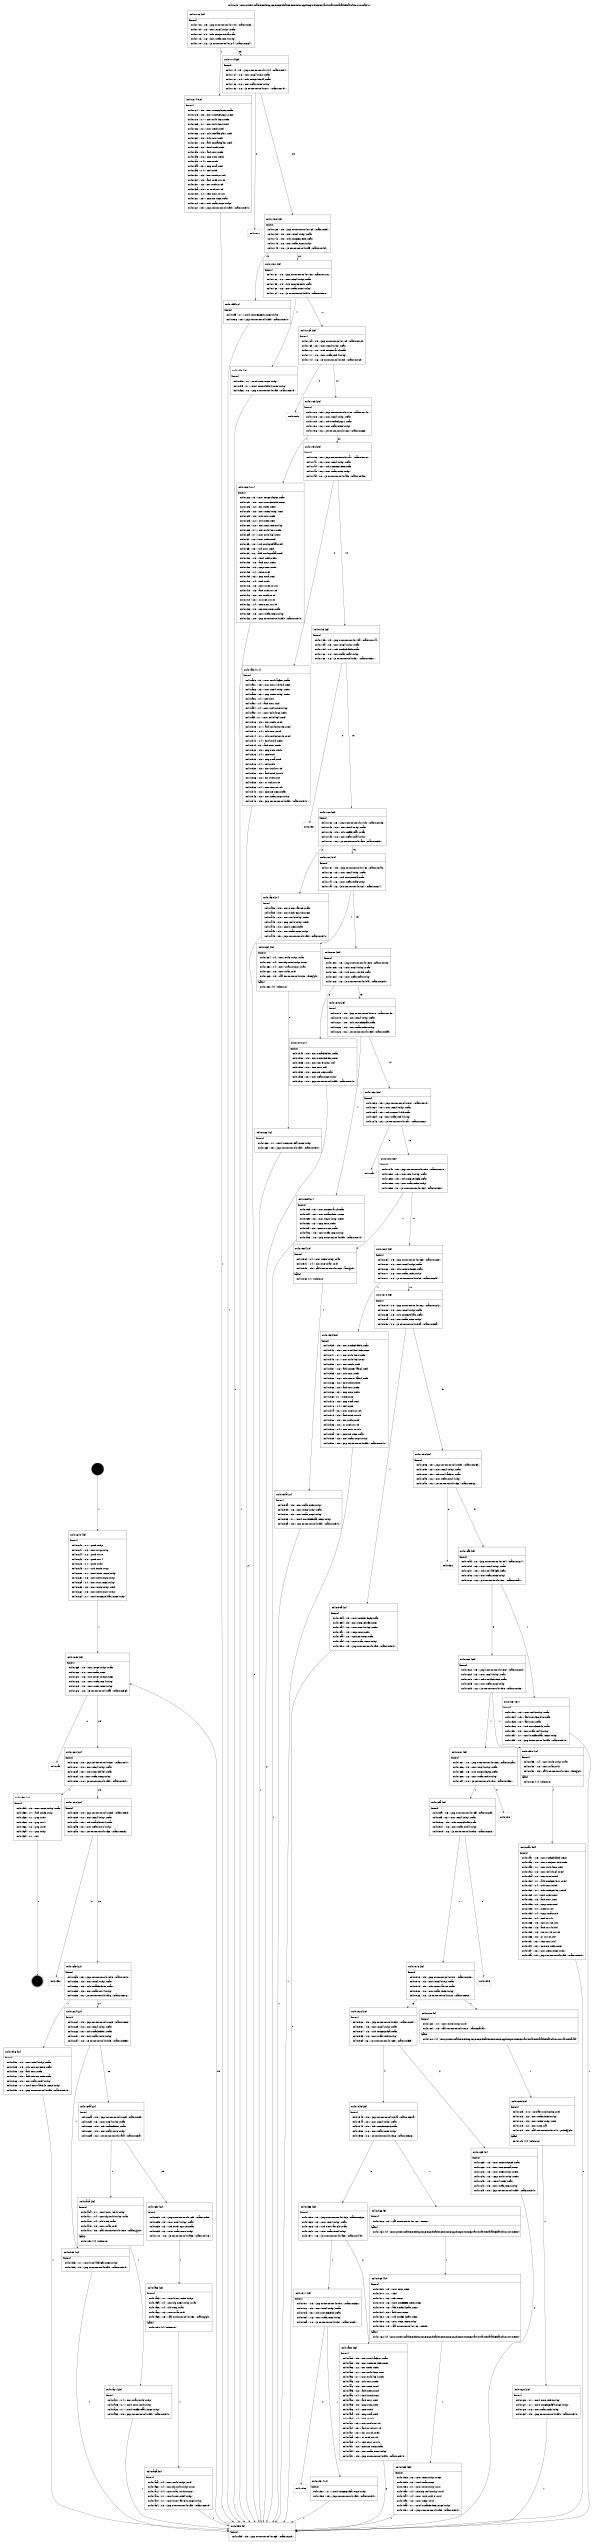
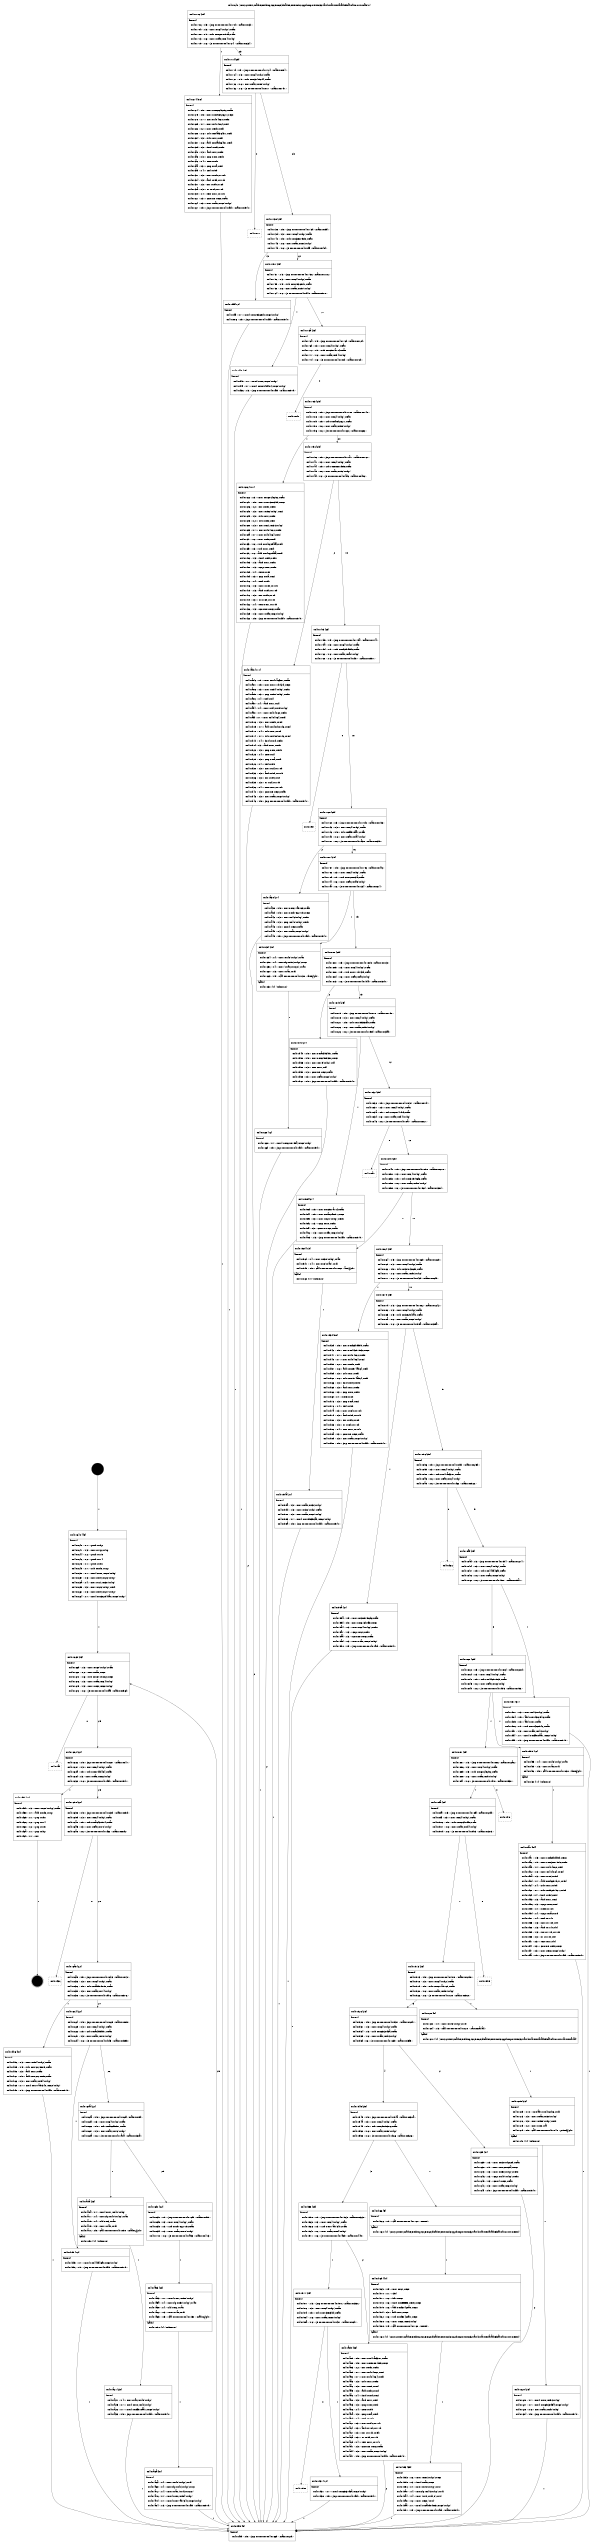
edge "0x40176a [25]" -> "0x401783 [25]": removed, label "21"
